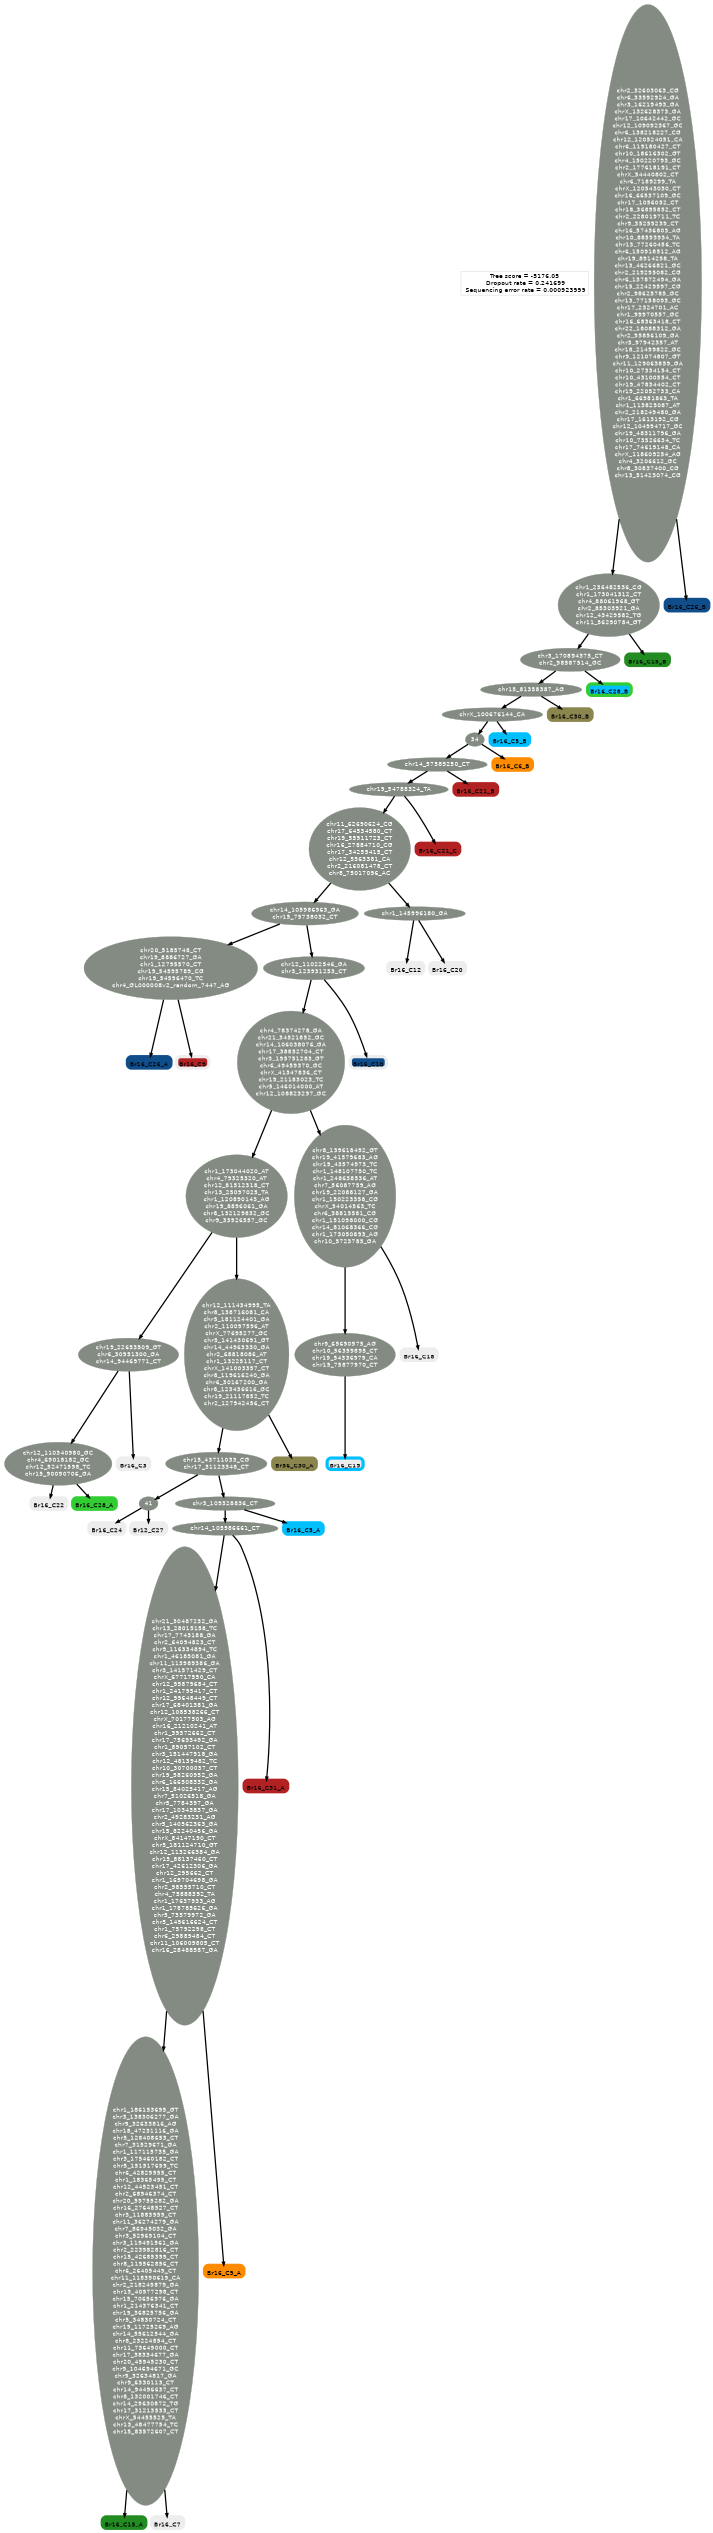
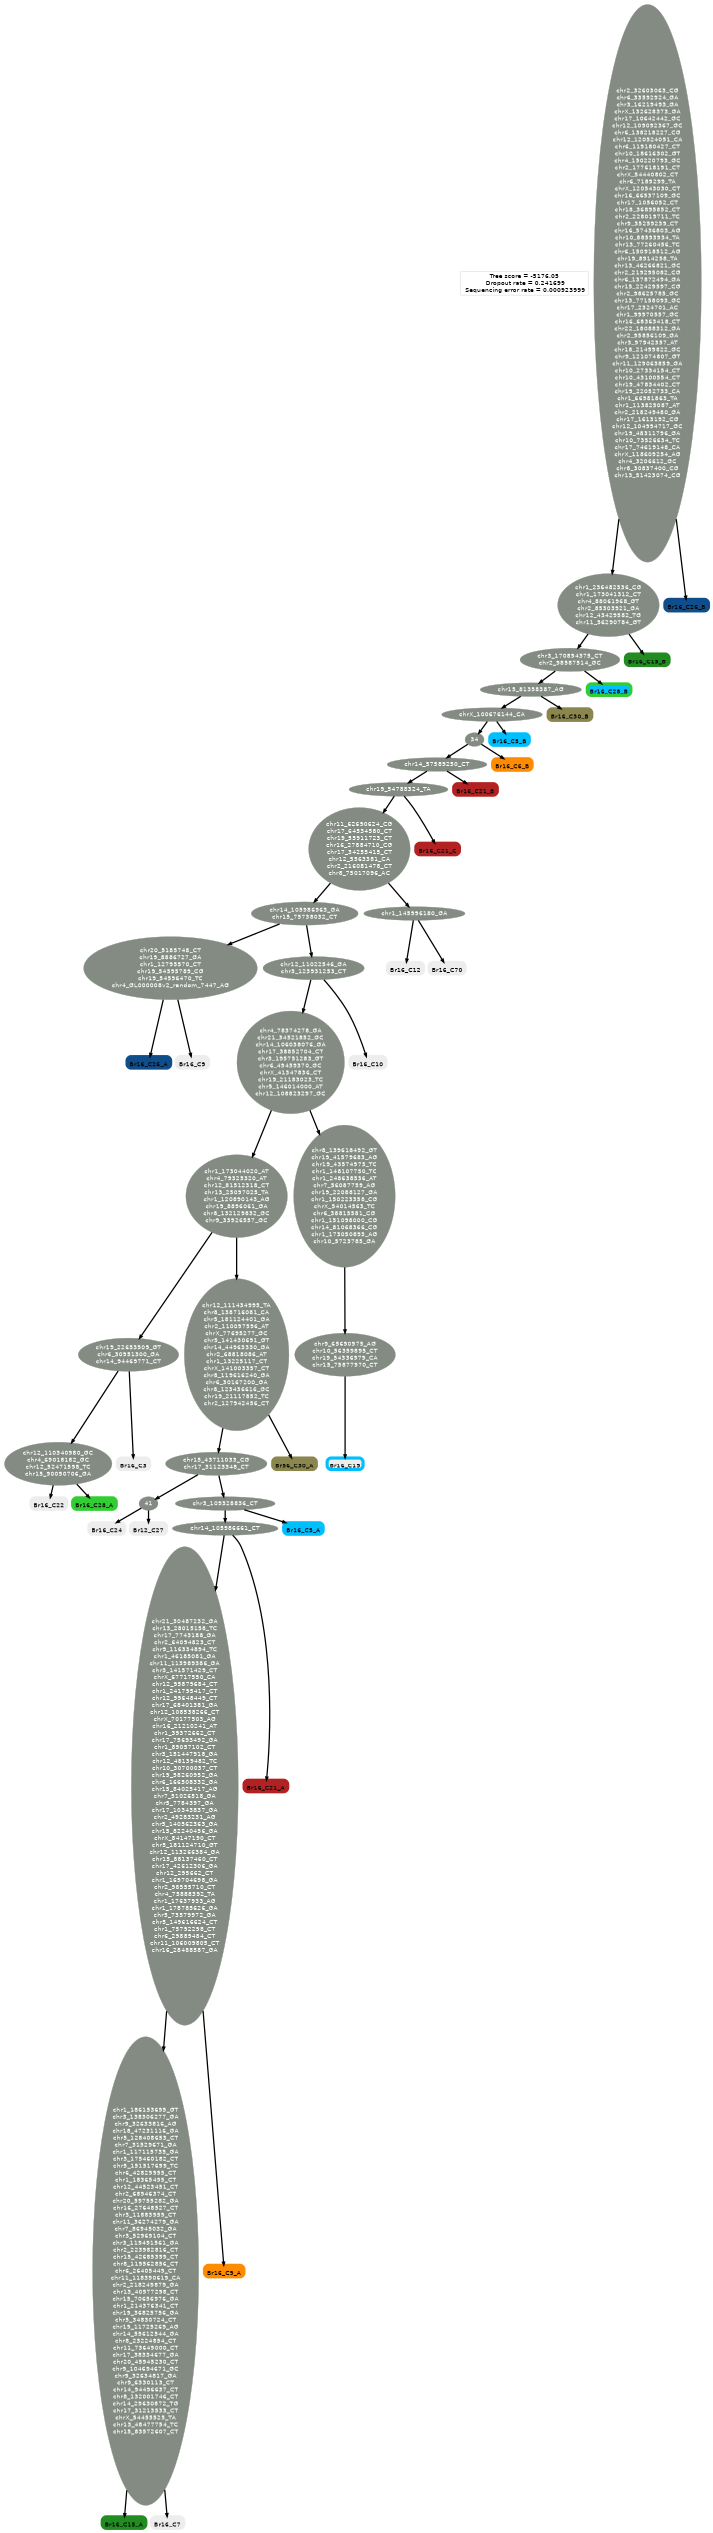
node "Br16_C20": label "Br16_C20" -> "Br16_C70"
node "Br16_C9": fillcolor firebrick -> gray93
node "Br16_C10": fillcolor dodgerblue4 -> gray93
node "Br16_C18": removed
node "Br16_C31_A": label "Br16_C31_A" -> "Br16_C21_A"
